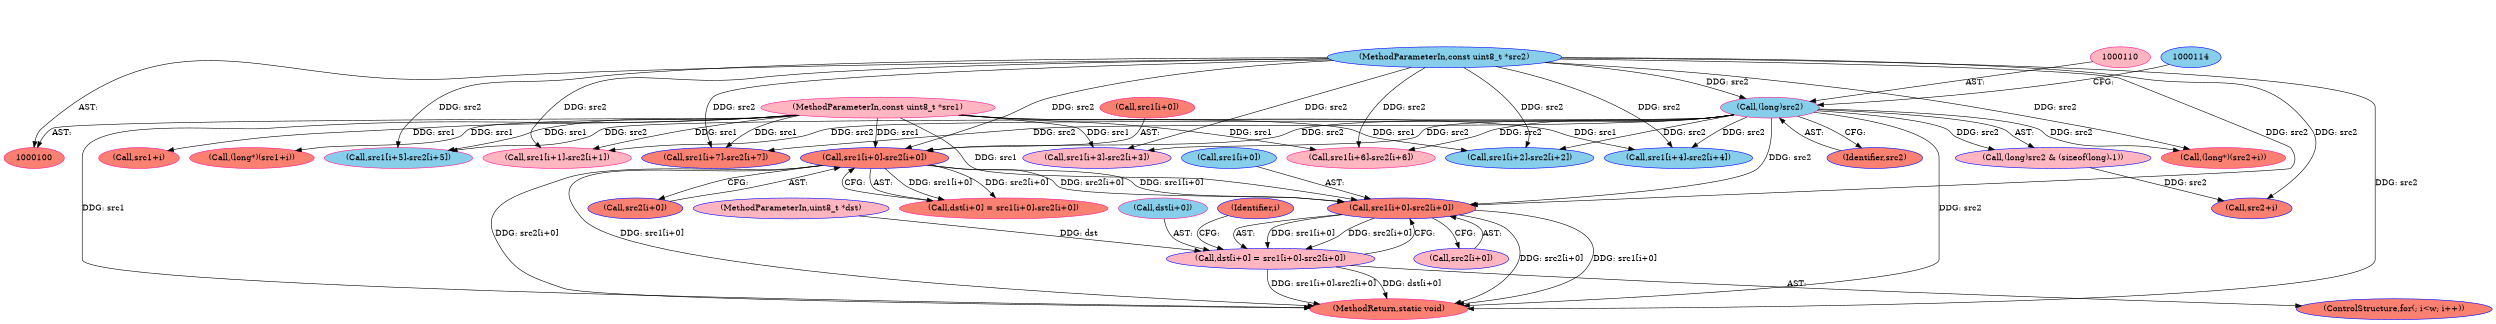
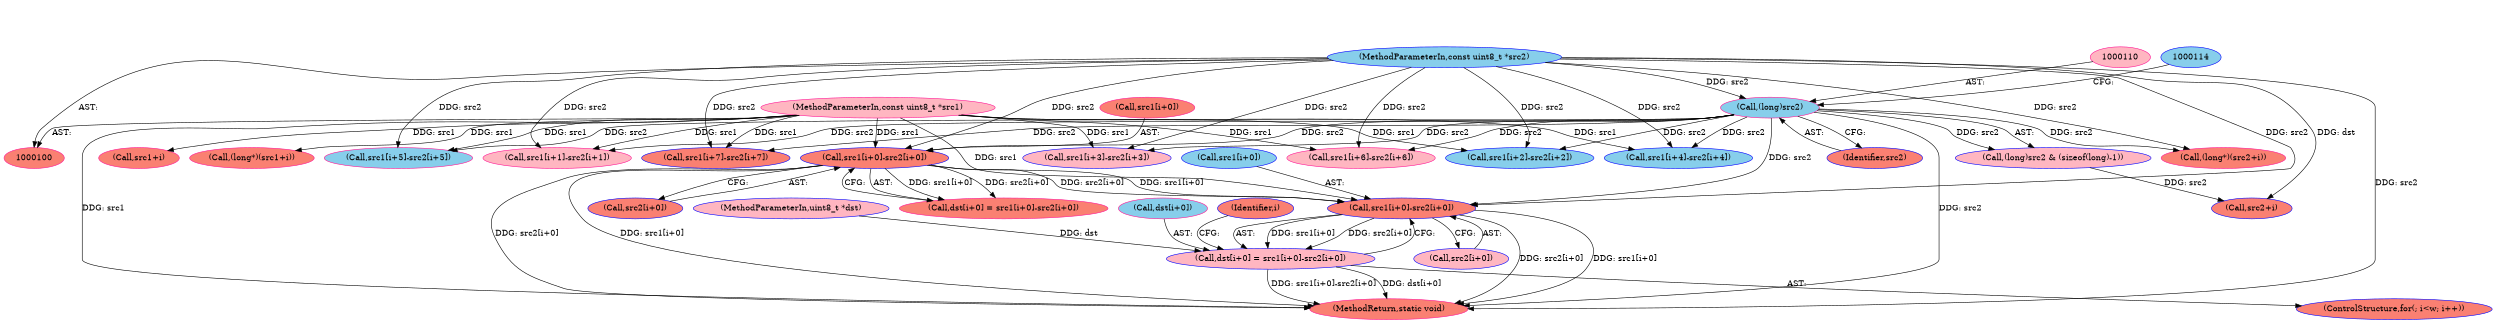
edge "(MethodParameterIn,const uint8_t *src2)" -> "(Call,src2+i)": label "DDG: src2" -> "DDG: dst"
